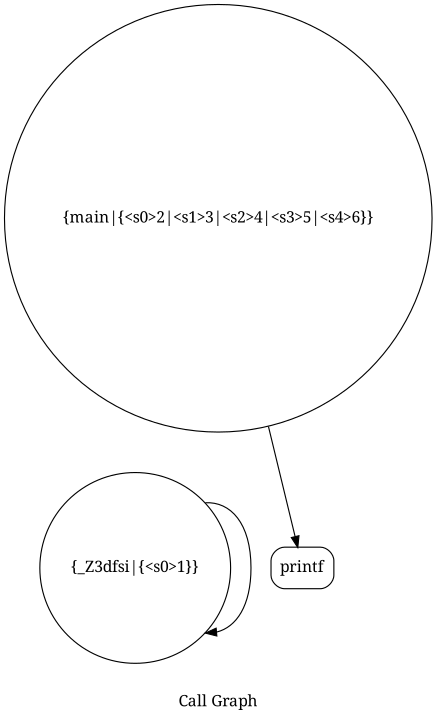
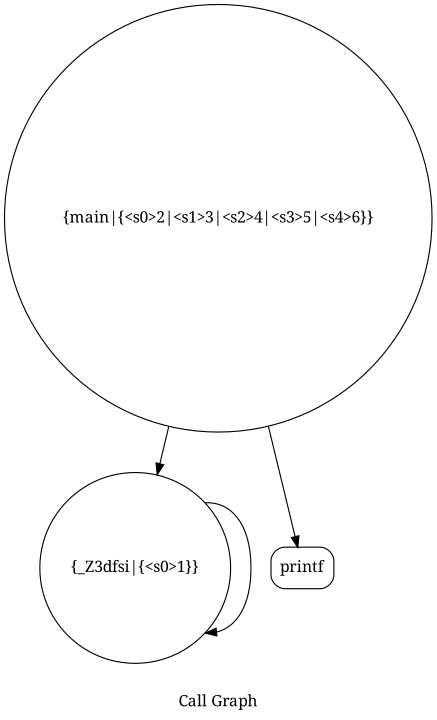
edge "{main|{<s0>2|<s1>3|<s2>4|<s3>5|<s4>6}}" -> "{_Z3dfsi|{<s0>1}}": added
